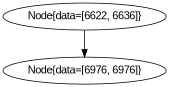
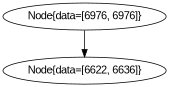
edge "Node{data=[6622, 6636]}" -> "Node{data=[6976, 6976]}": reversed
